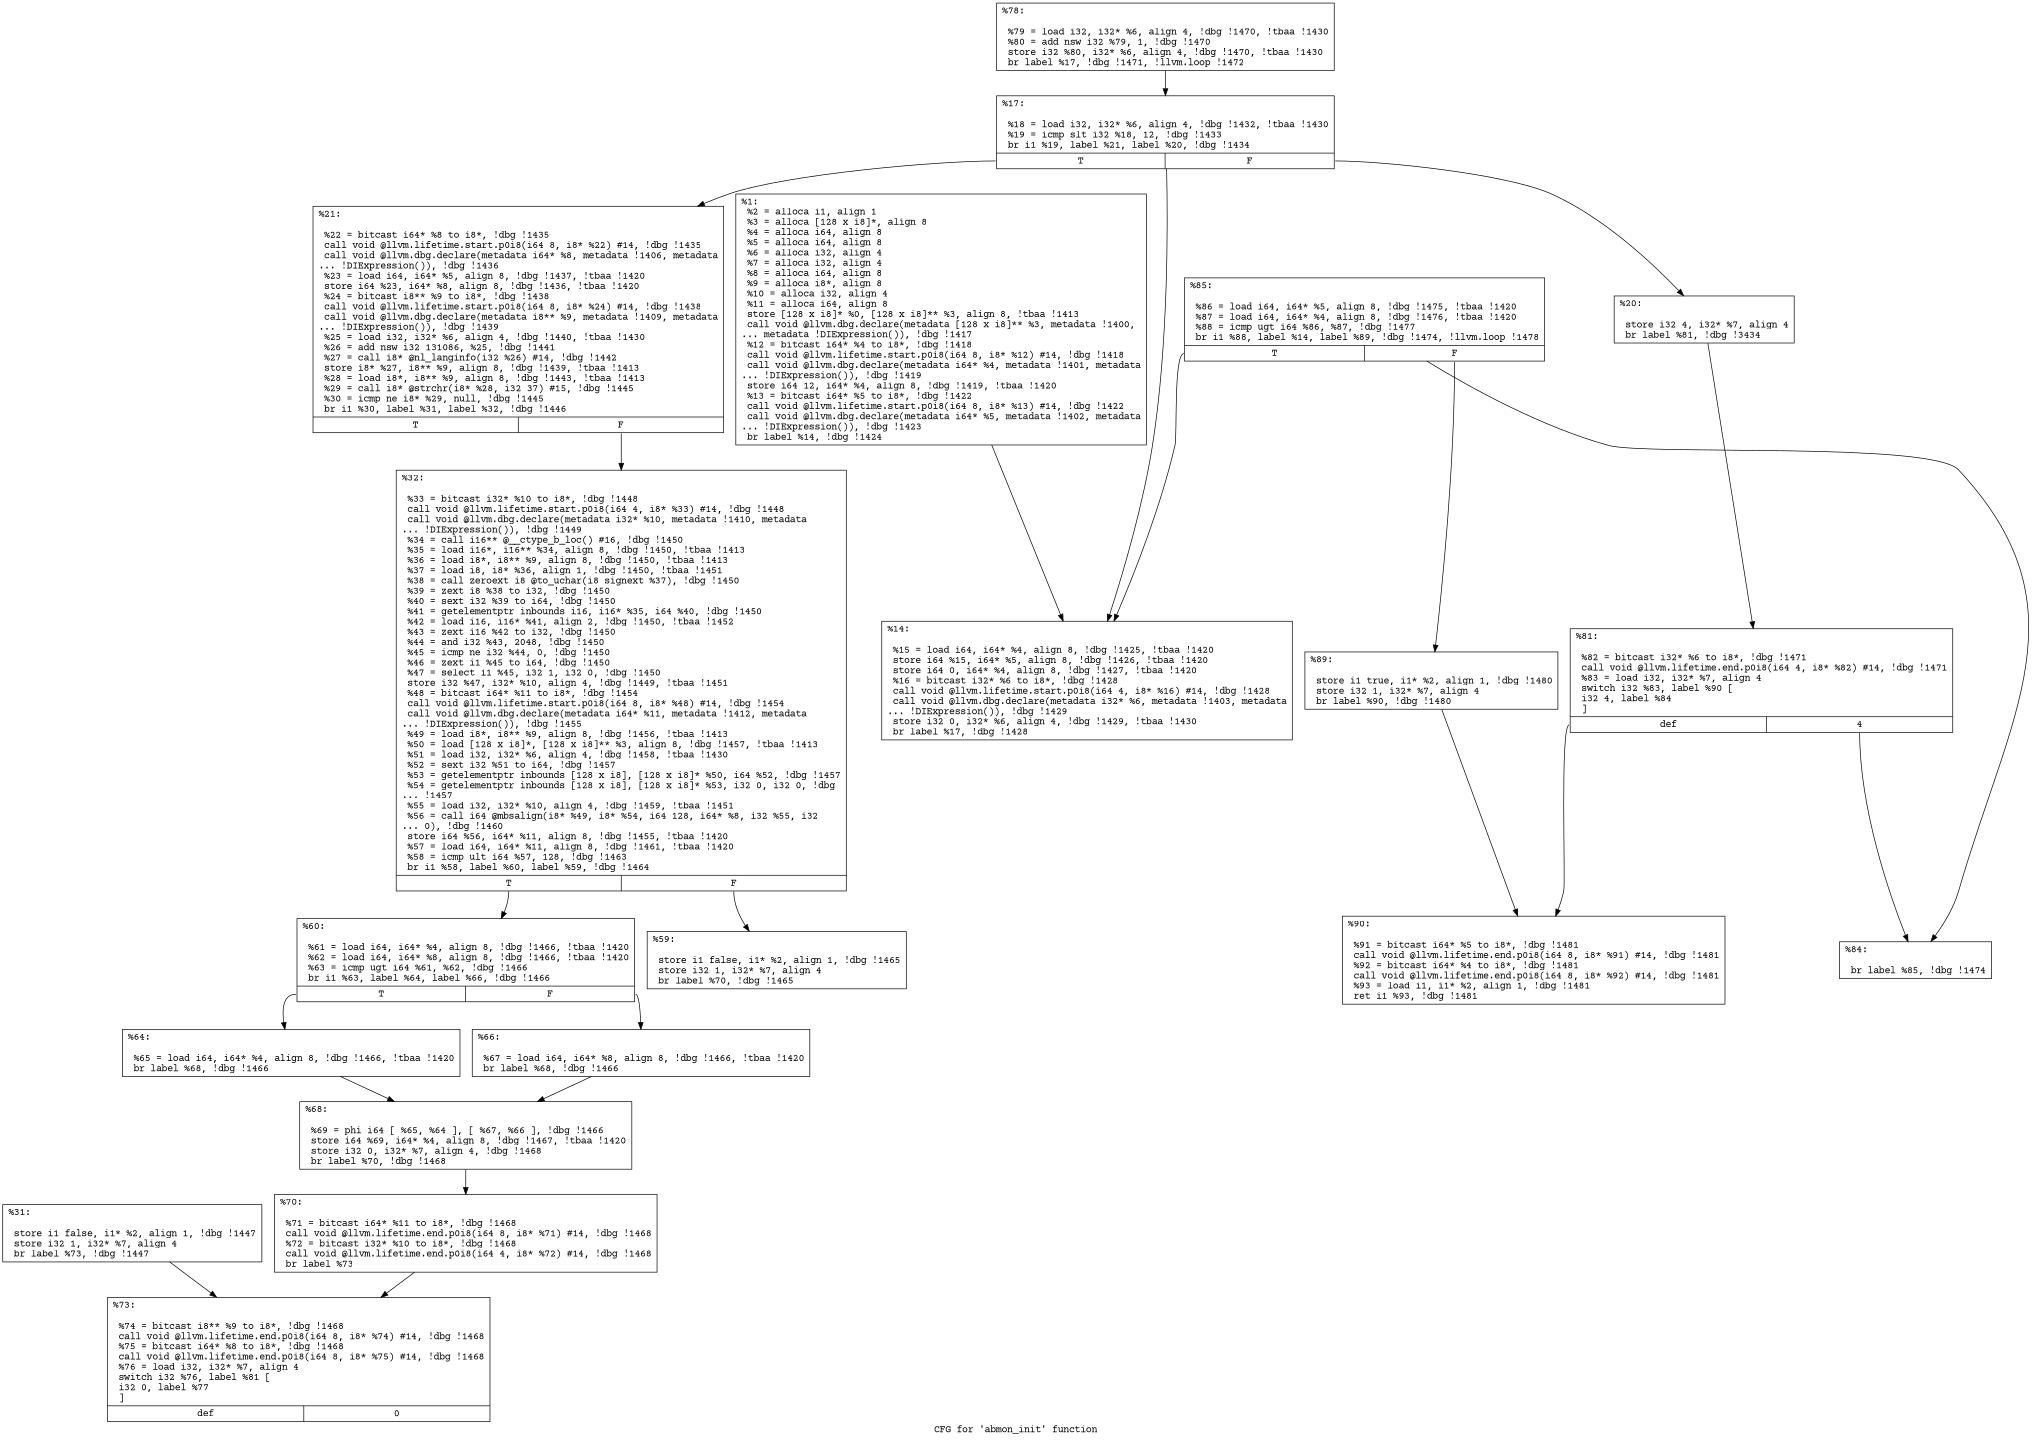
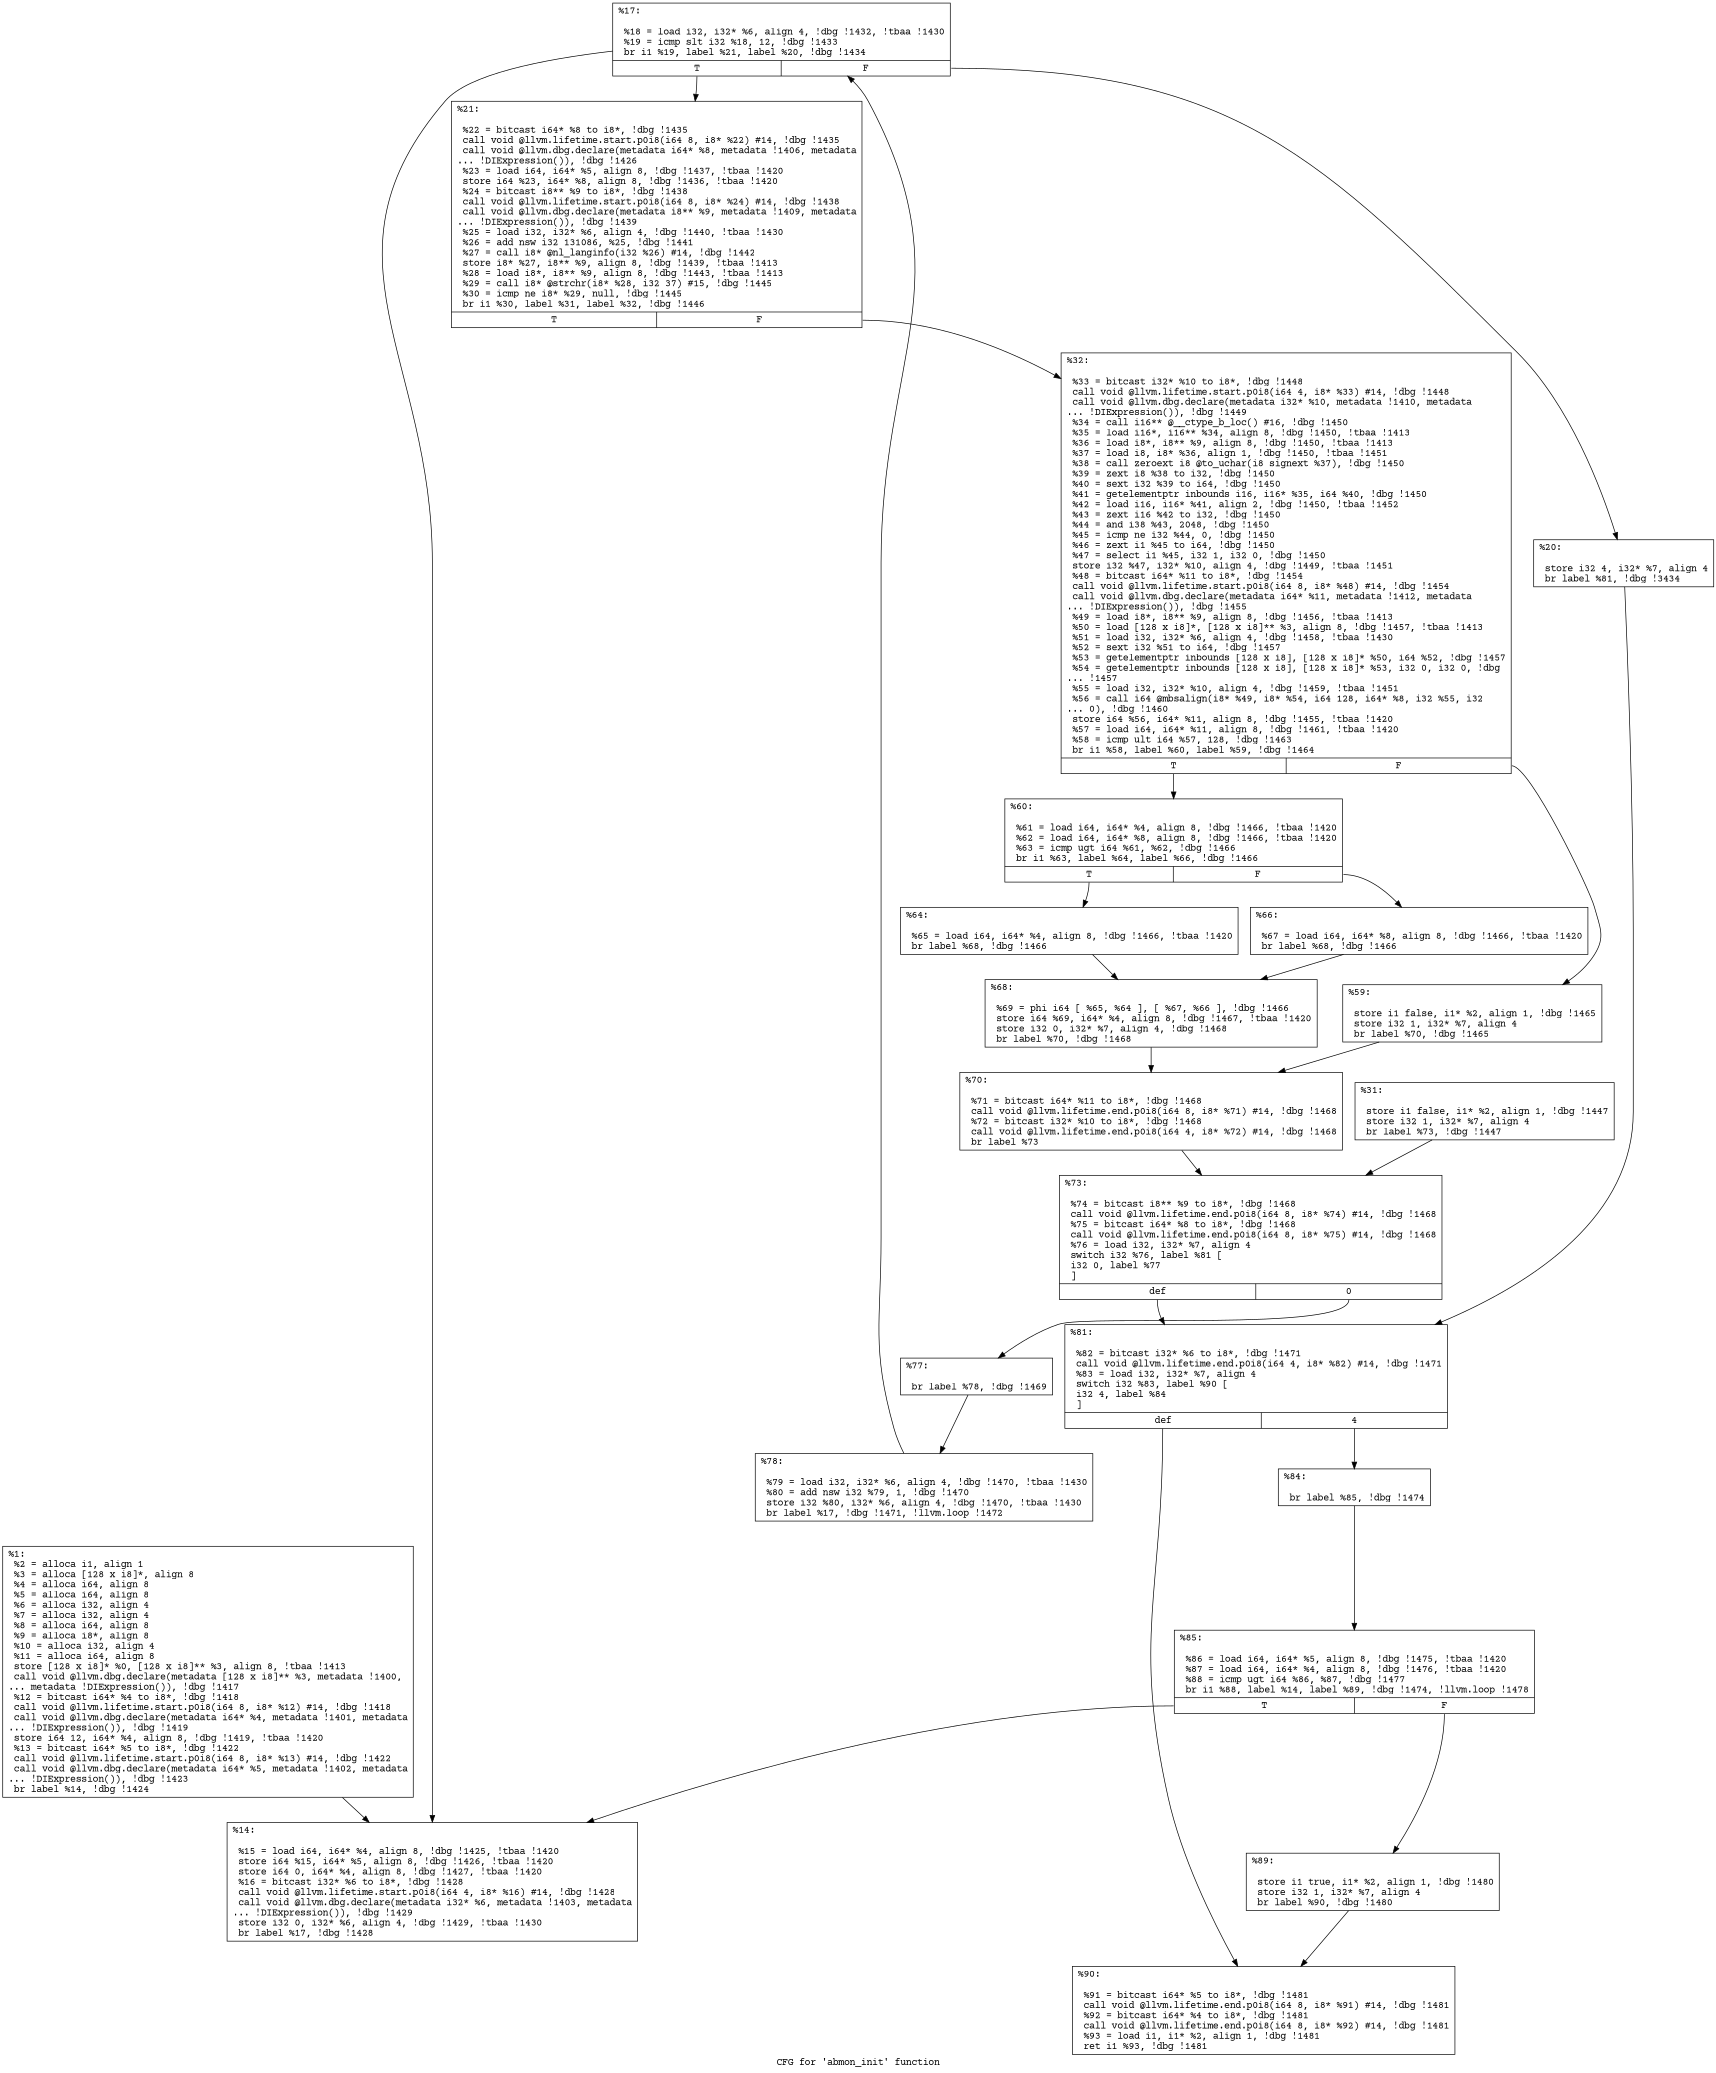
node "%21:": text "... !DIExpression()), !dbg !1436" -> "... !DIExpression()), !dbg !1426"
edge "%85:" -> "%84:": reversed
node "%32:": text "%44 = and i32 %43, 2048, !dbg !1450" -> "%44 = and i38 %43, 2048, !dbg !1450"
edge "%59:" -> "%70:": added
edge "%73:" -> "%81:": added
node "%77:": added
